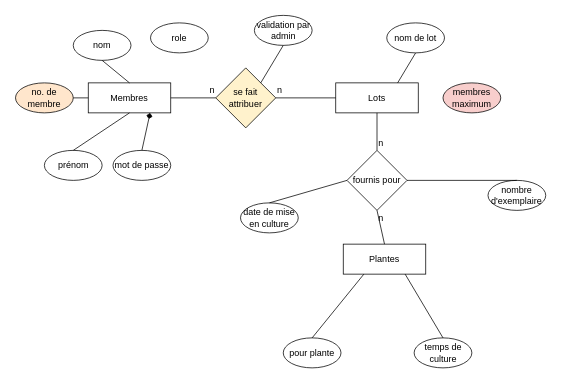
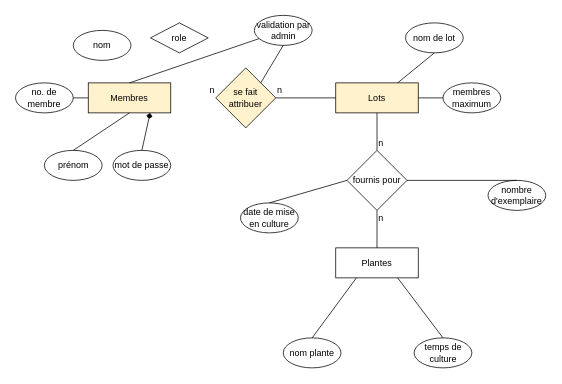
node "role": shape ellipse -> diamond
node "nom de lot": moved (416, 38) -> (434, 38)
edge "nom" -- "Membres": now "validation par admin" -- "Membres"
node "no. de membre": fillcolor #ffe6cc -> #ffffff
node "Membres": fillcolor #ffffff -> #fff2cc
edge "Membres" -- "se fait attribuer": removed
node "Lots": fillcolor #ffffff -> #fff2cc
edge "Lots" -- "membres maximum": added
node "membres maximum": fillcolor #f8cecc -> #ffffff
node "Plantes": moved (384, 259) -> (377, 263)
node "pour plante": label "pour plante" -> "nom plante"
